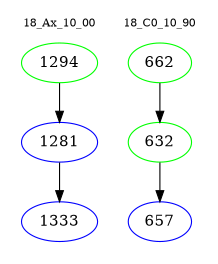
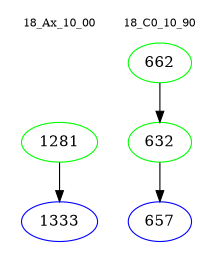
node "1294": removed
node "1281": color blue -> green
